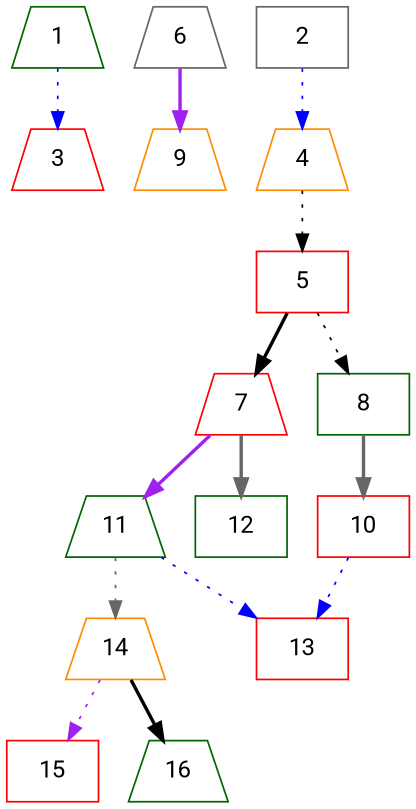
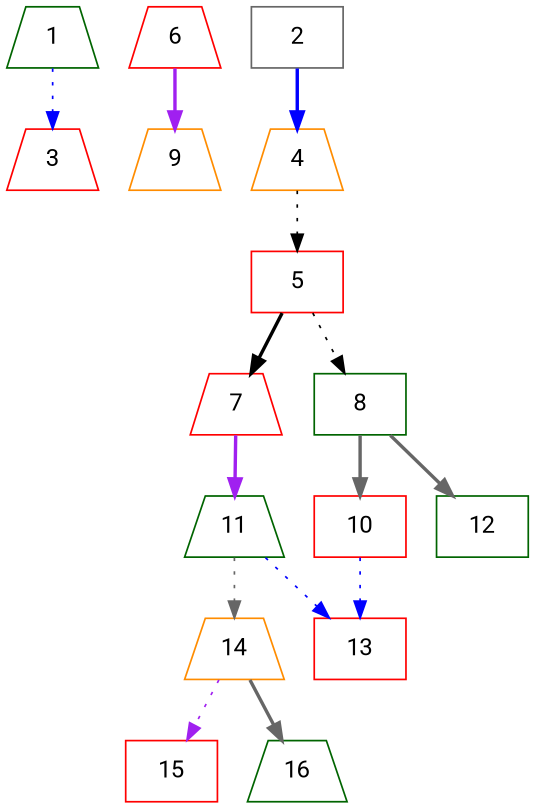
node "6": color gray40 -> red
edge "2" -> "4": style dotted -> bold
edge "7" -> "12": now "8" -> "12"
edge "14" -> "16": color black -> gray40
